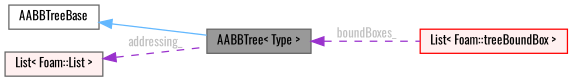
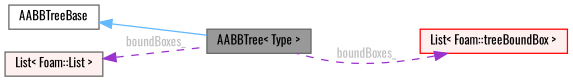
edge "List< Foam::treeBoundBox >" -> "AABBTree< Type >": reversed
edge "AABBTree< Type >" -> "List< Foam::List >": label " addressing_" -> " boundBoxes_"
